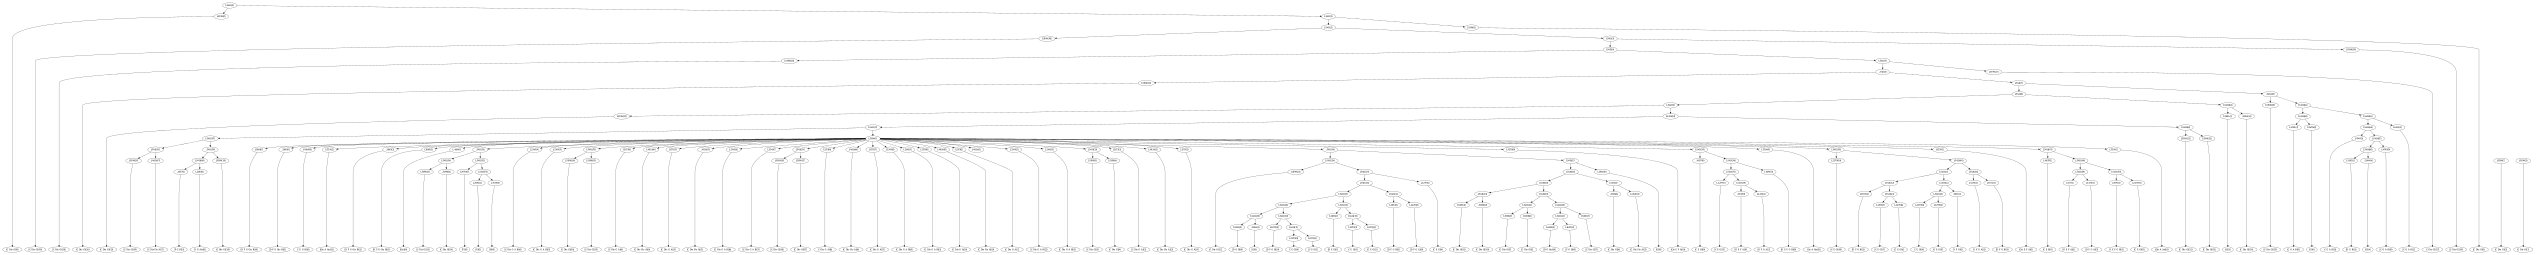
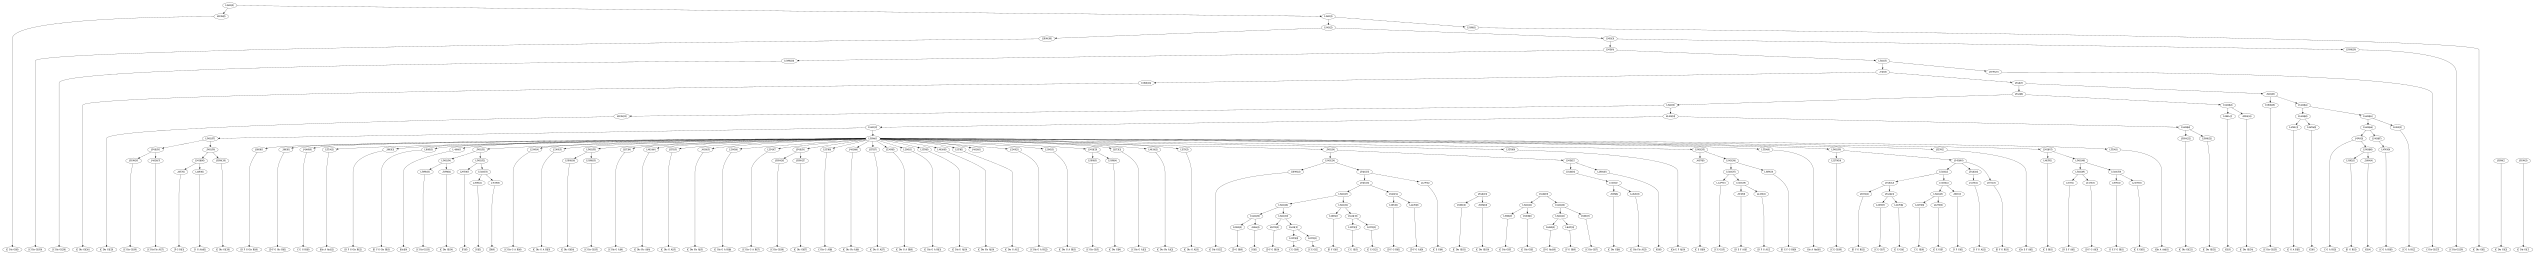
edge "L5411(67)" -> "L5411(68)": now "L4745(1)" -> "L5411(68)"
edge "L5411(46)" -> "L3872(3)": now "L5411(40)" -> "L3872(3)"
node "L5411(18)": removed
